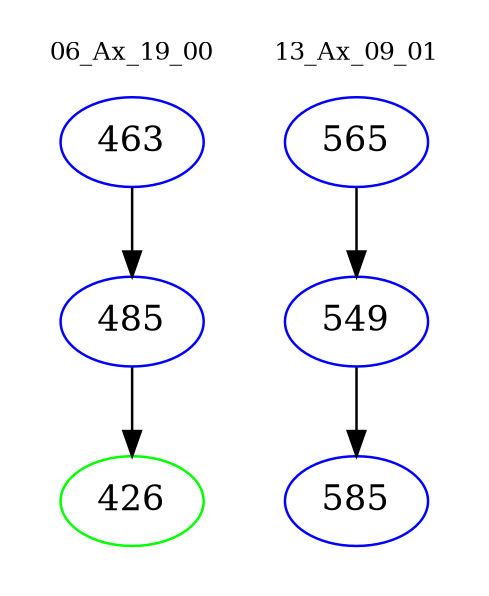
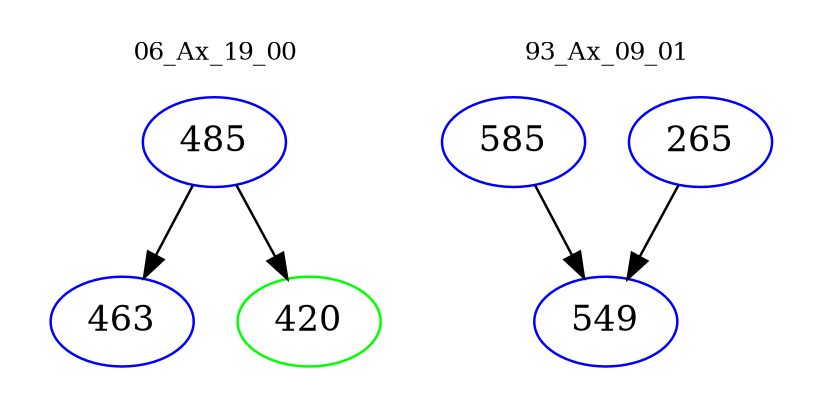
cluster "13_Ax_09_01": label "13_Ax_09_01" -> "93_Ax_09_01"
node "565": label "565" -> "265"
edge "463" -> "485": reversed
edge "549" -> "585": reversed
node "426": label "426" -> "420"
